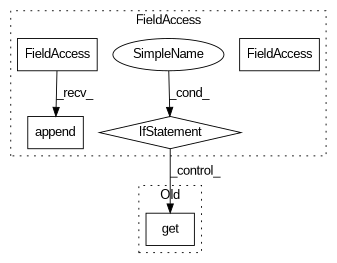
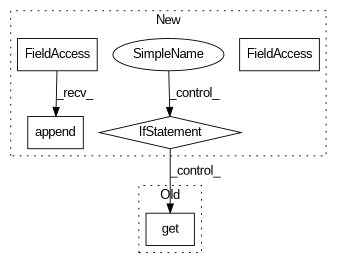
cluster "FieldAccess": label "FieldAccess" -> "New"
edge "SimpleName" -> "IfStatement": label "_cond_" -> "_control_"
